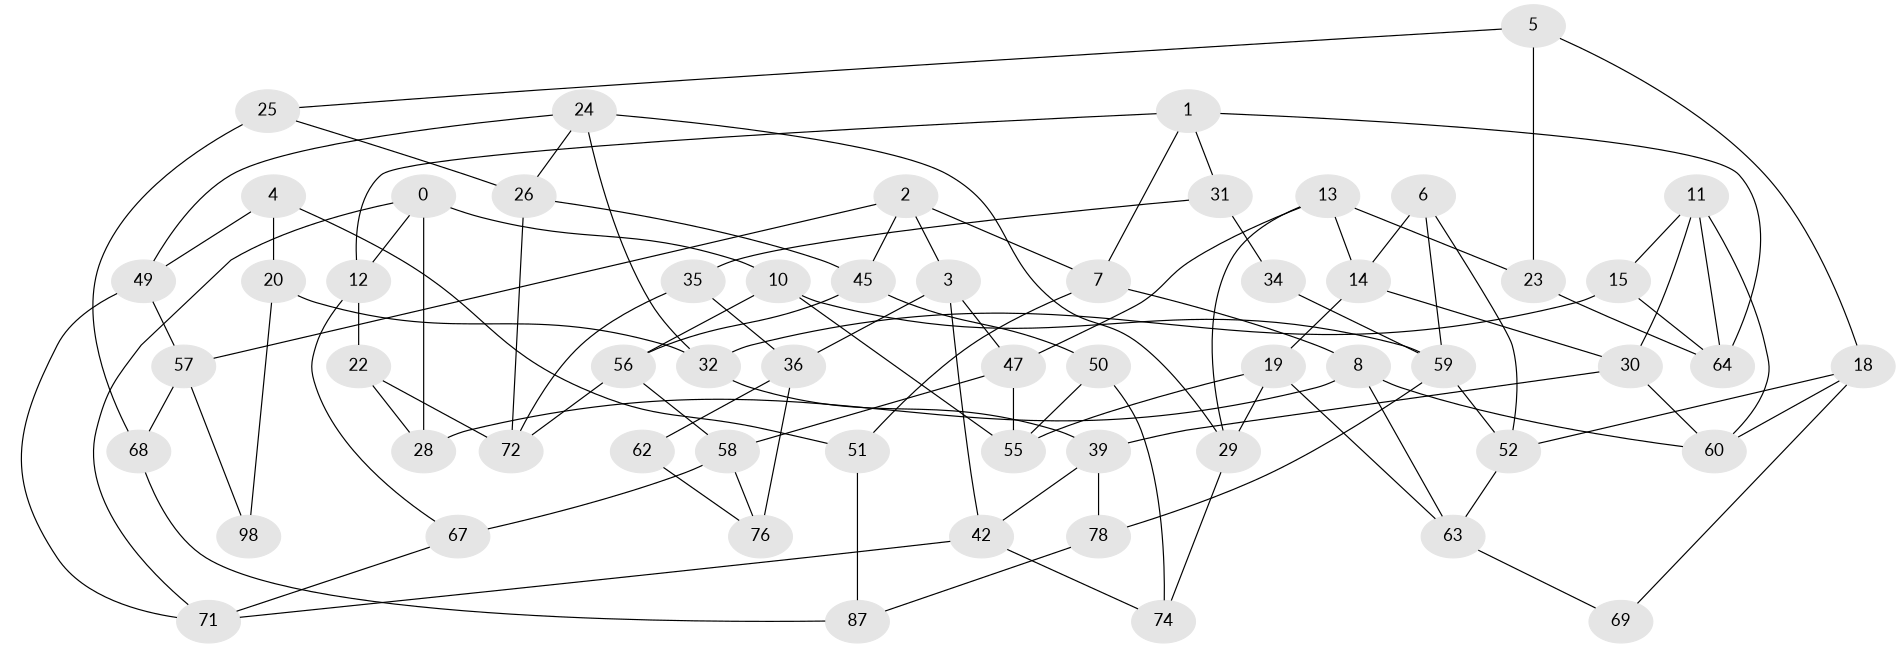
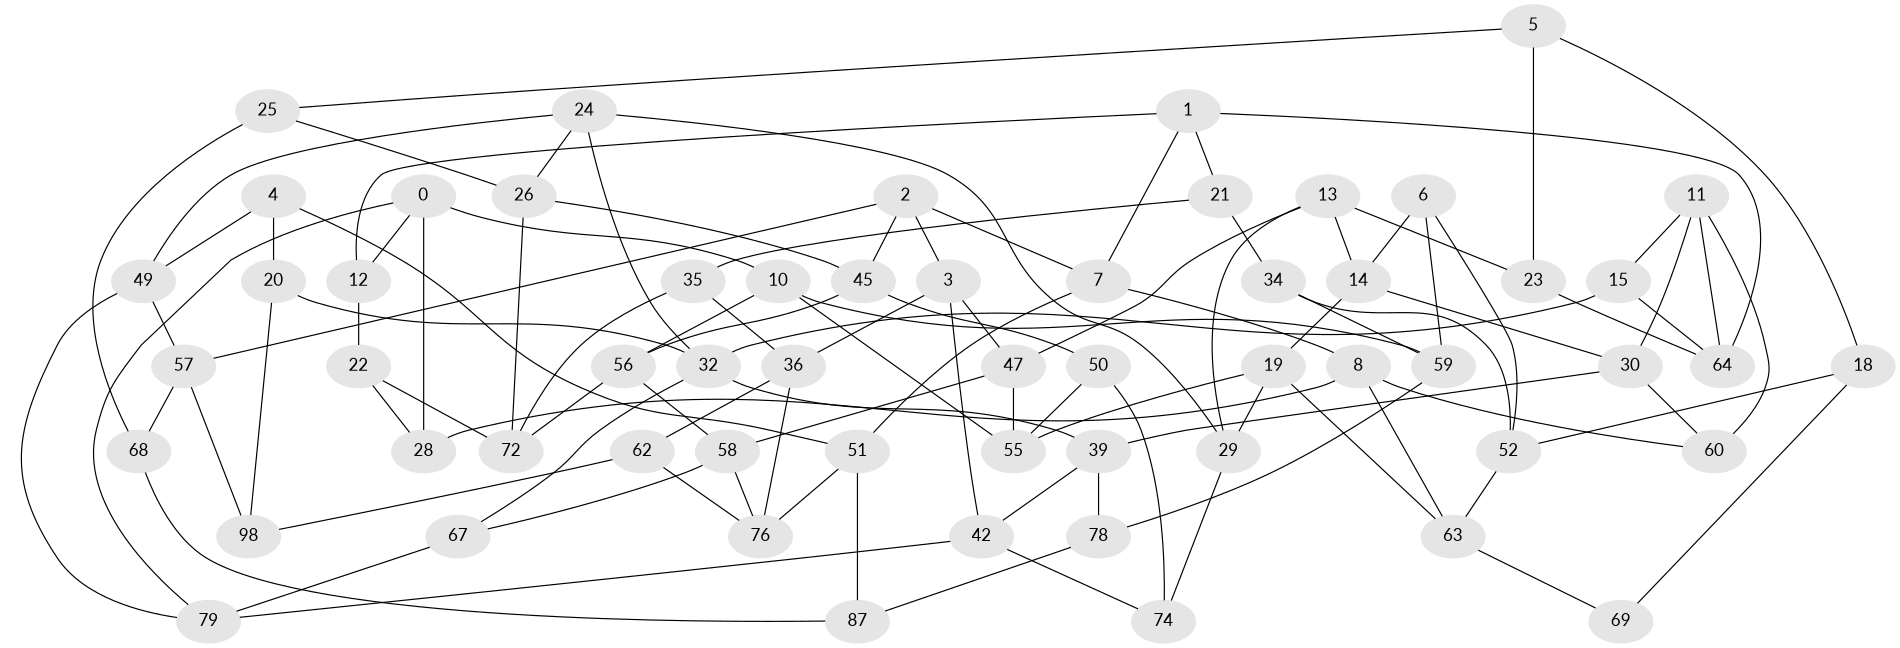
node "31": label "31" -> "21"
edge "59" -- "52": now "34" -- "52"
edge "18" -- "60": removed
edge "12" -- "67": now "32" -- "67"
edge "51" -- "76": added
edge "62" -- "98": added
node "71": label "71" -> "79"
